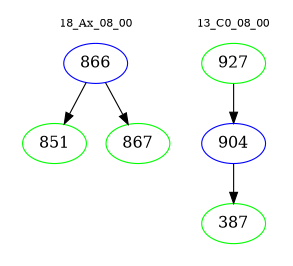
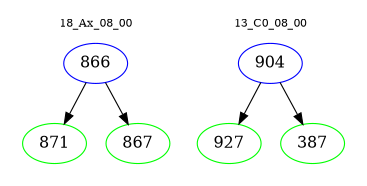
edge "927" -> "904": reversed
node "851": label "851" -> "871"
